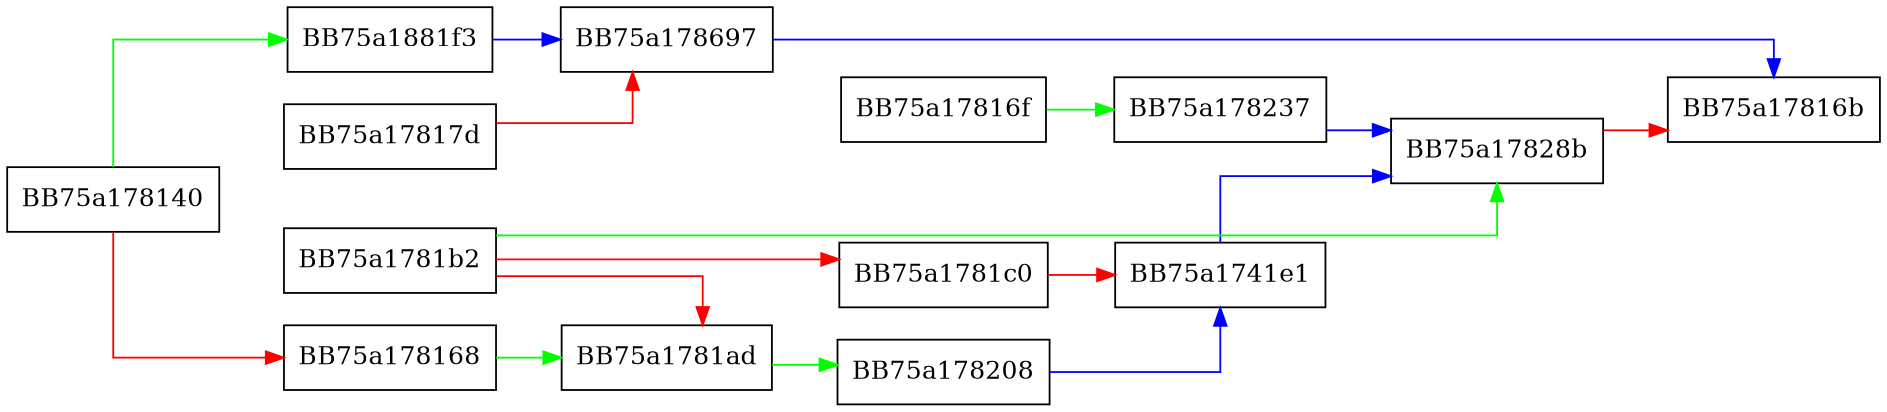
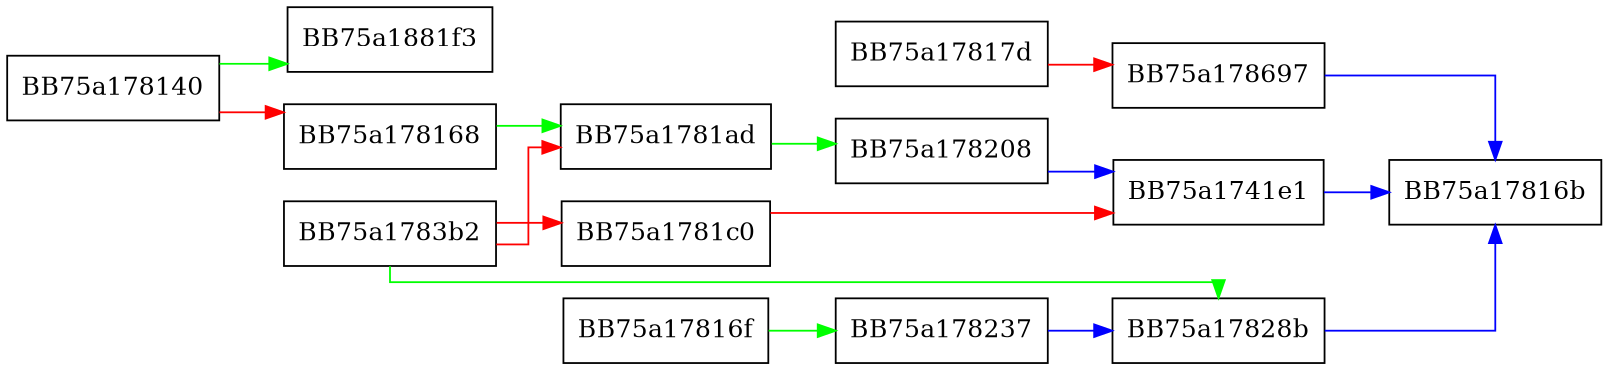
edge "BB75a1881f3" -> "BB75a178697": removed
edge "BB75a17828b" -> "BB75a17816b": color red -> blue
edge "BB75a1741e1" -> "BB75a17828b": now "BB75a1741e1" -> "BB75a17816b"
node "BB75a1781b2": label "BB75a1781b2" -> "BB75a1783b2"
